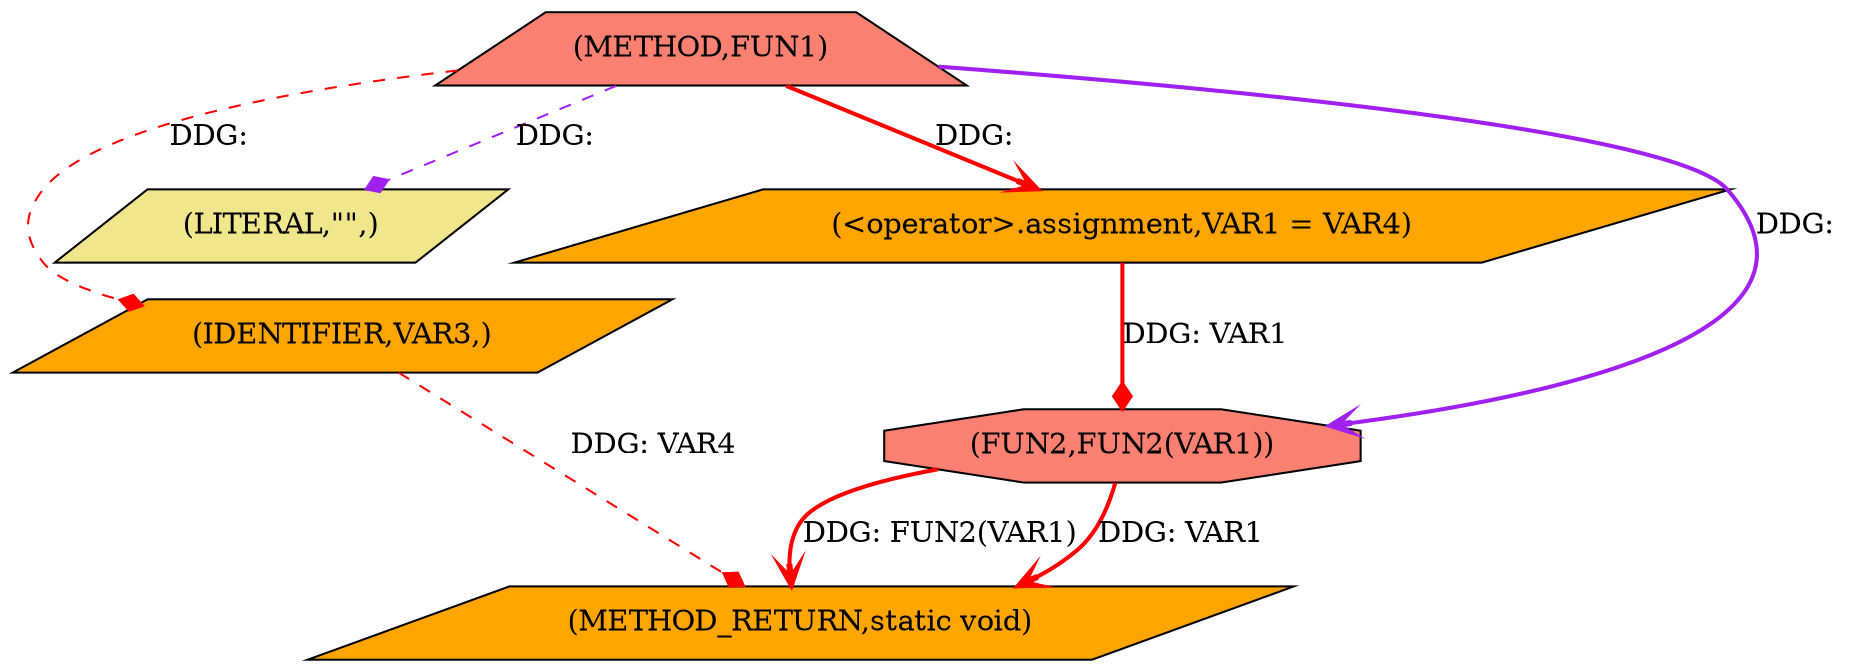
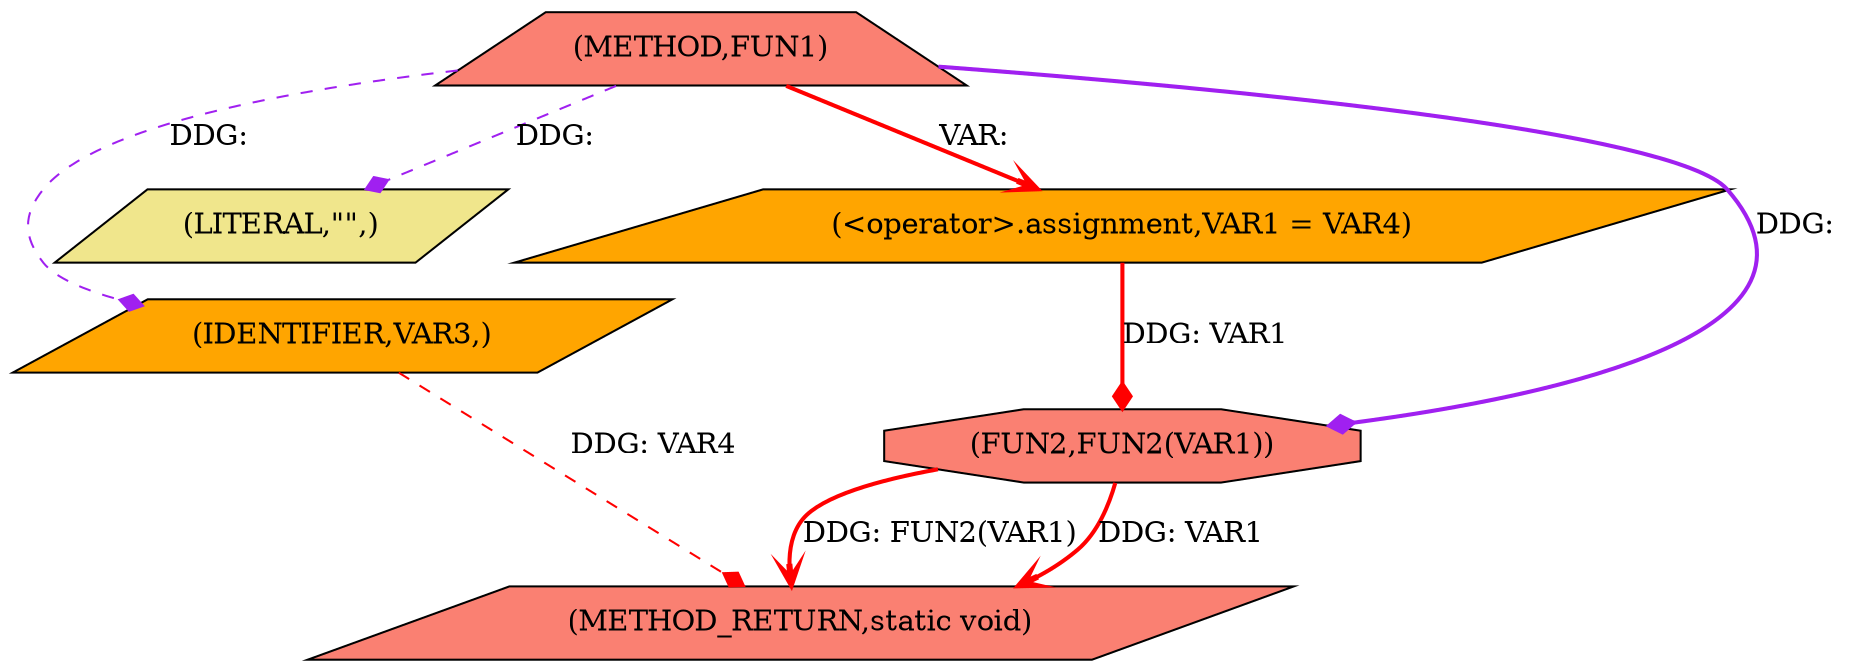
edge "(METHOD,FUN1)" -> "(IDENTIFIER,VAR3,)": color red -> purple
edge "(METHOD,FUN1)" -> "(<operator>.assignment,VAR1 = VAR4)": label "DDG: " -> "VAR: "
edge "(METHOD,FUN1)" -> "(FUN2,FUN2(VAR1))": arrowhead vee -> diamond
node "(METHOD_RETURN,static void)": fillcolor orange -> salmon
